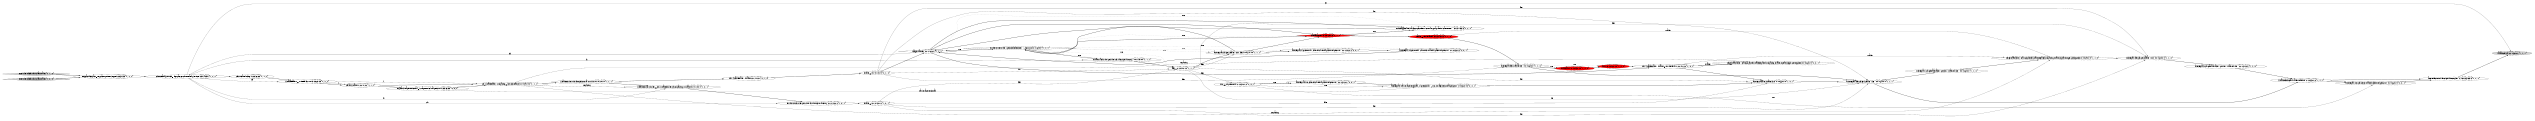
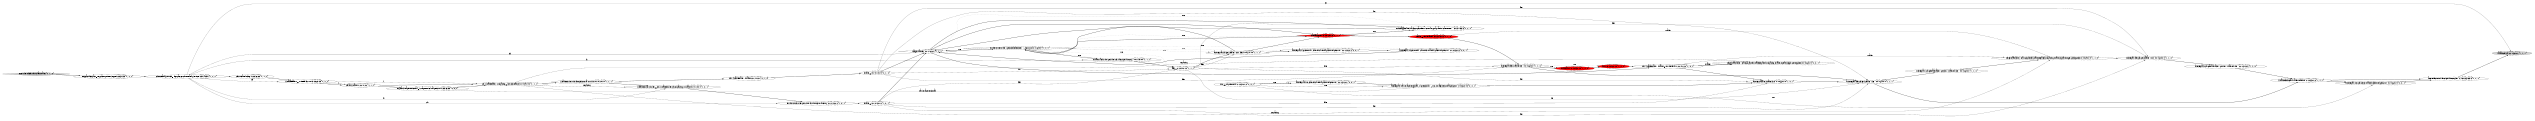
edge "files++@@@20@@@['1', '1', '1']" -> "sum += x.bytesOnDisk()@@@30@@@['0', '0', '1']": now "files++@@@20@@@['1', '1', '1']" -> "assertEquals(files,sstables.size())@@@26@@@['1', '1', '0']"
node "testNumberOfFiles_dont_clean_readers['1', '0', '0']": removed
edge "int files = 1@@@13@@@['1', '0', '1']" -> "scanner.hasNext()@@@16@@@['1', '1', '1']": added
